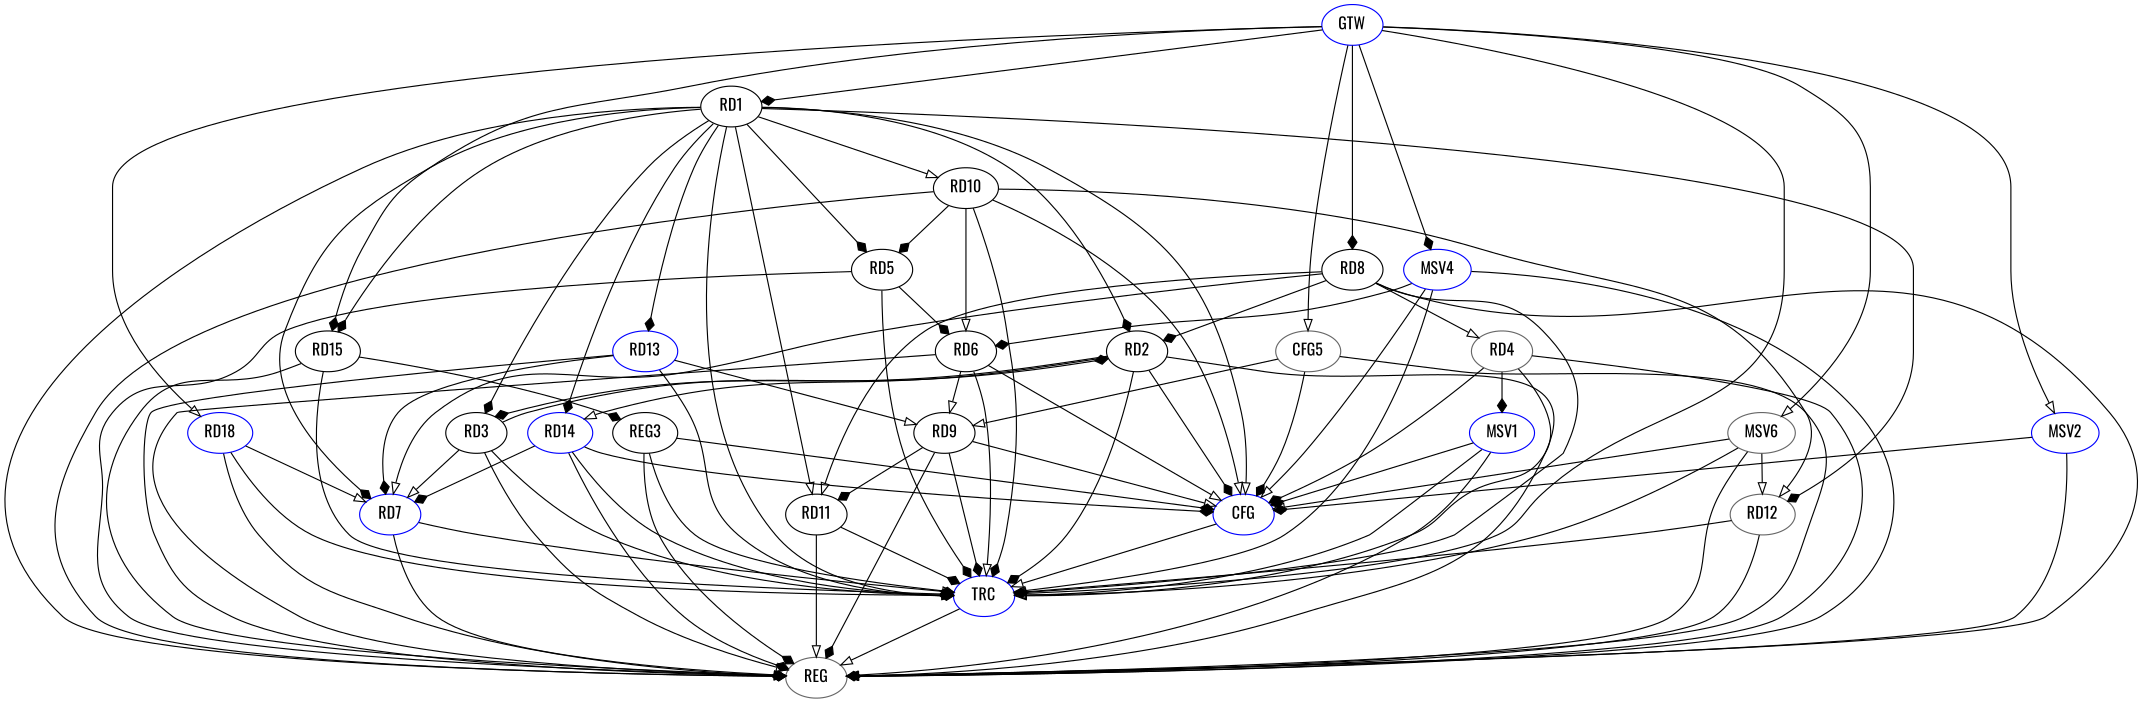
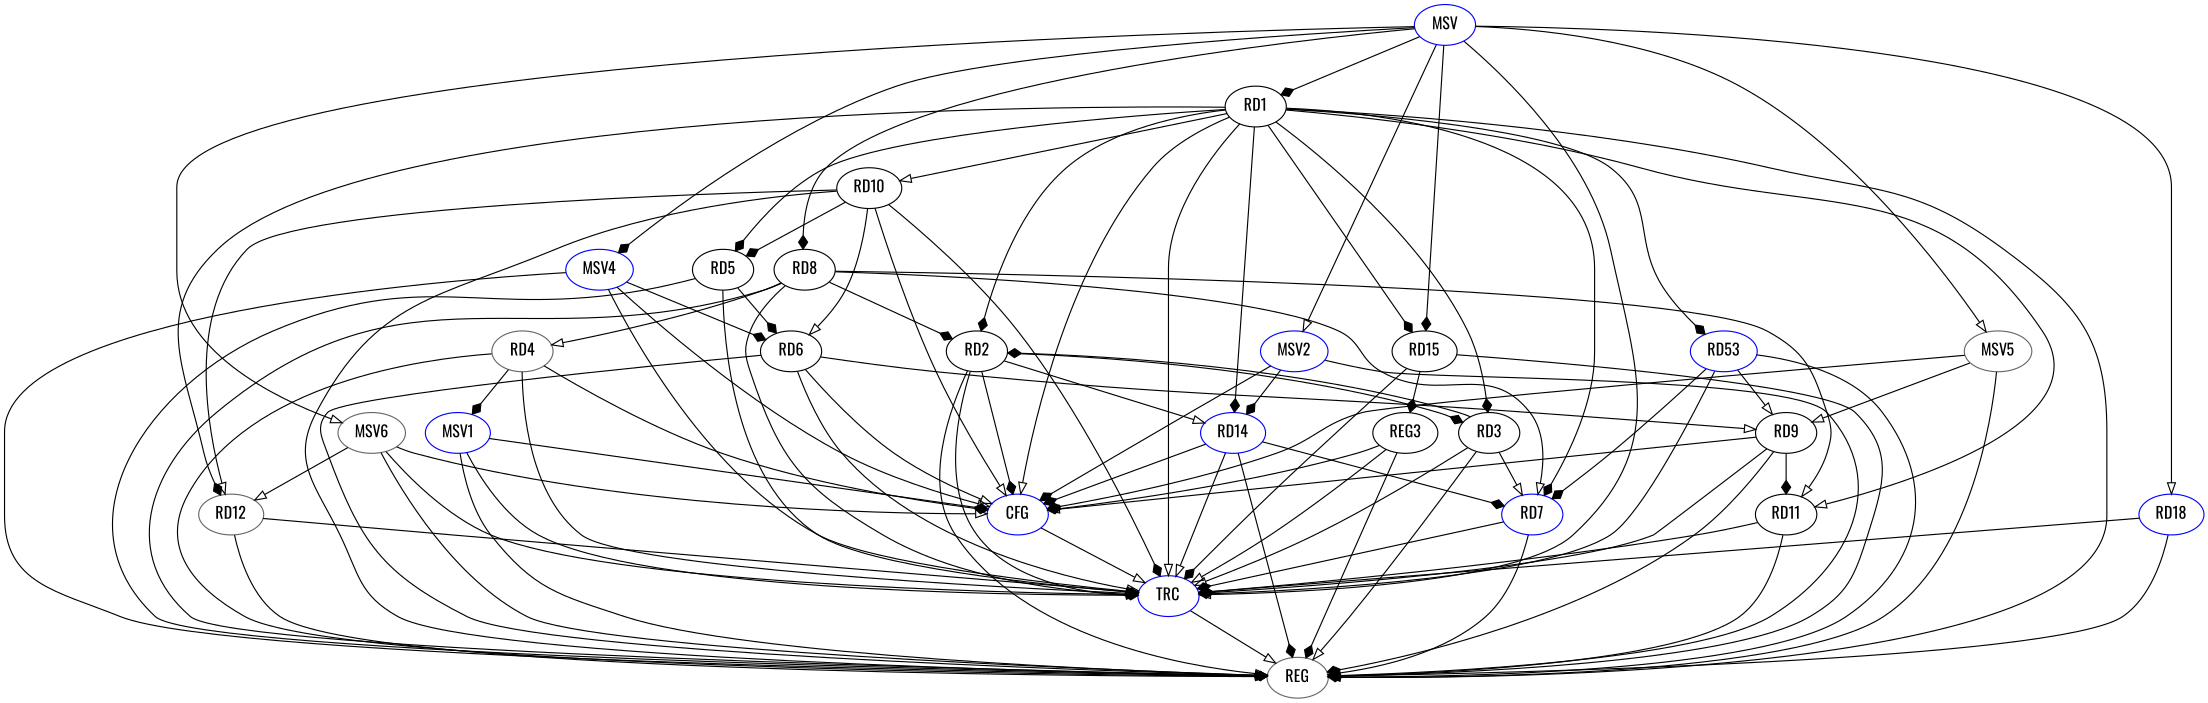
node "GTW": label "GTW" -> "MSV"
node "RD13": label "RD13" -> "RD53"
node "CFG5": label "CFG5" -> "MSV5"
edge "MSV2" -> "RD14": added
edge "RD18" -> "RD7": removed
